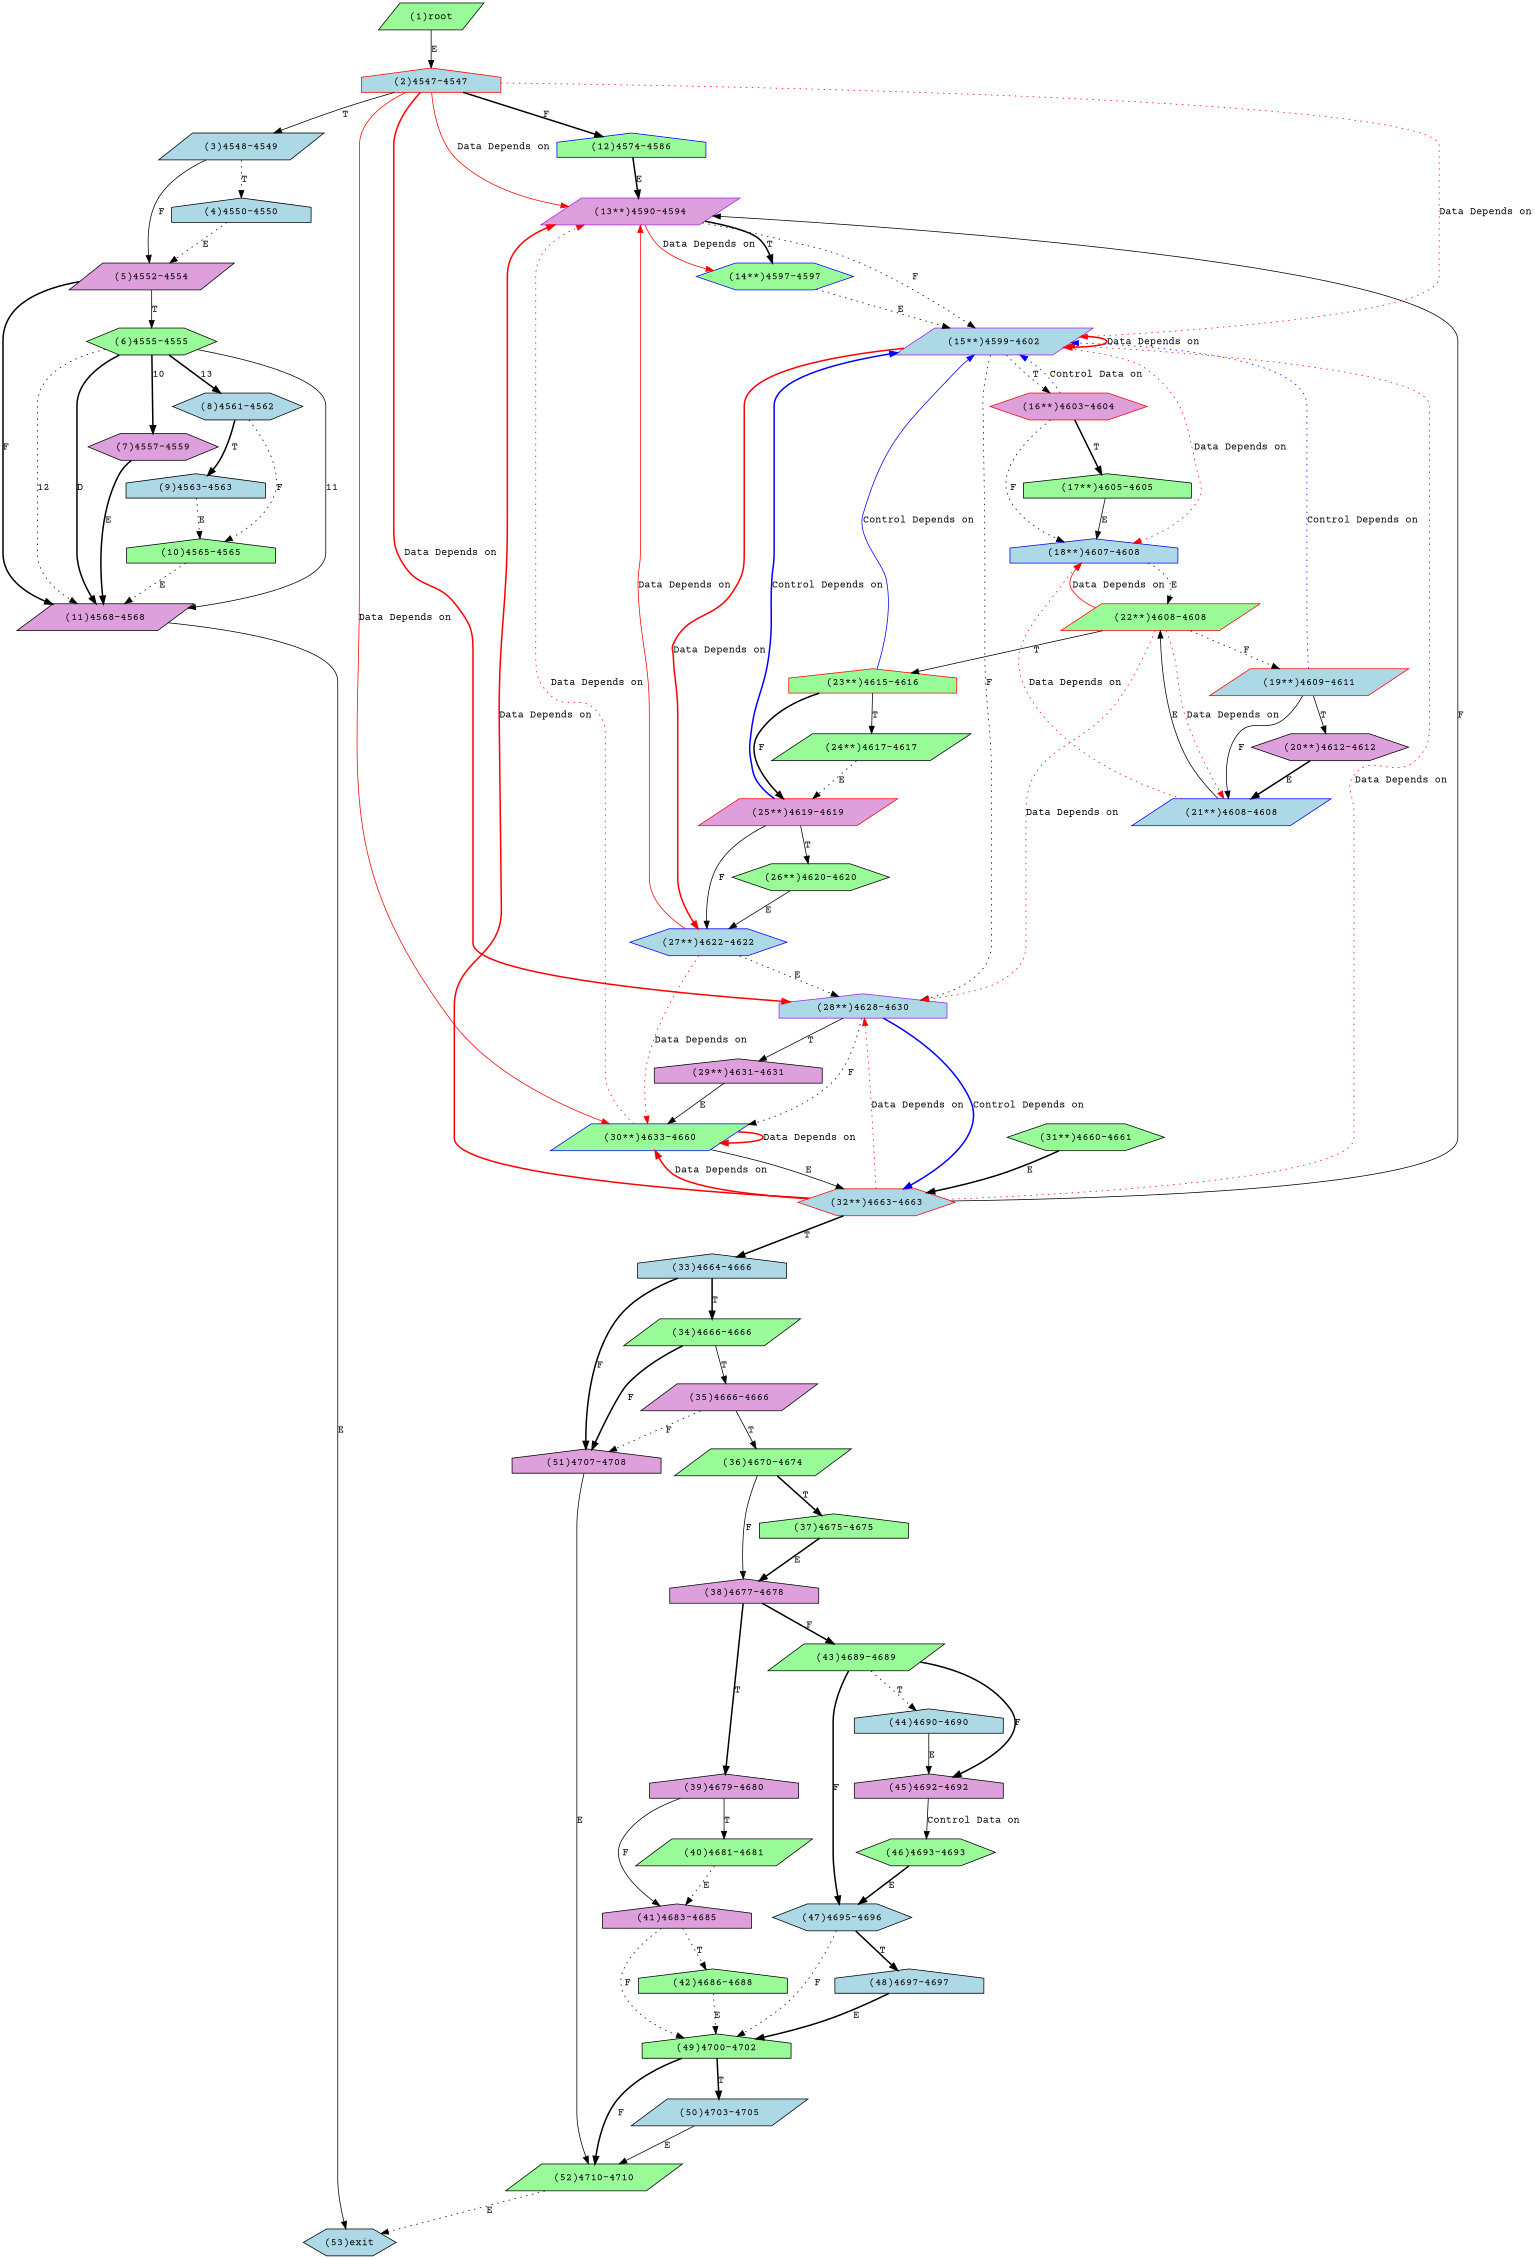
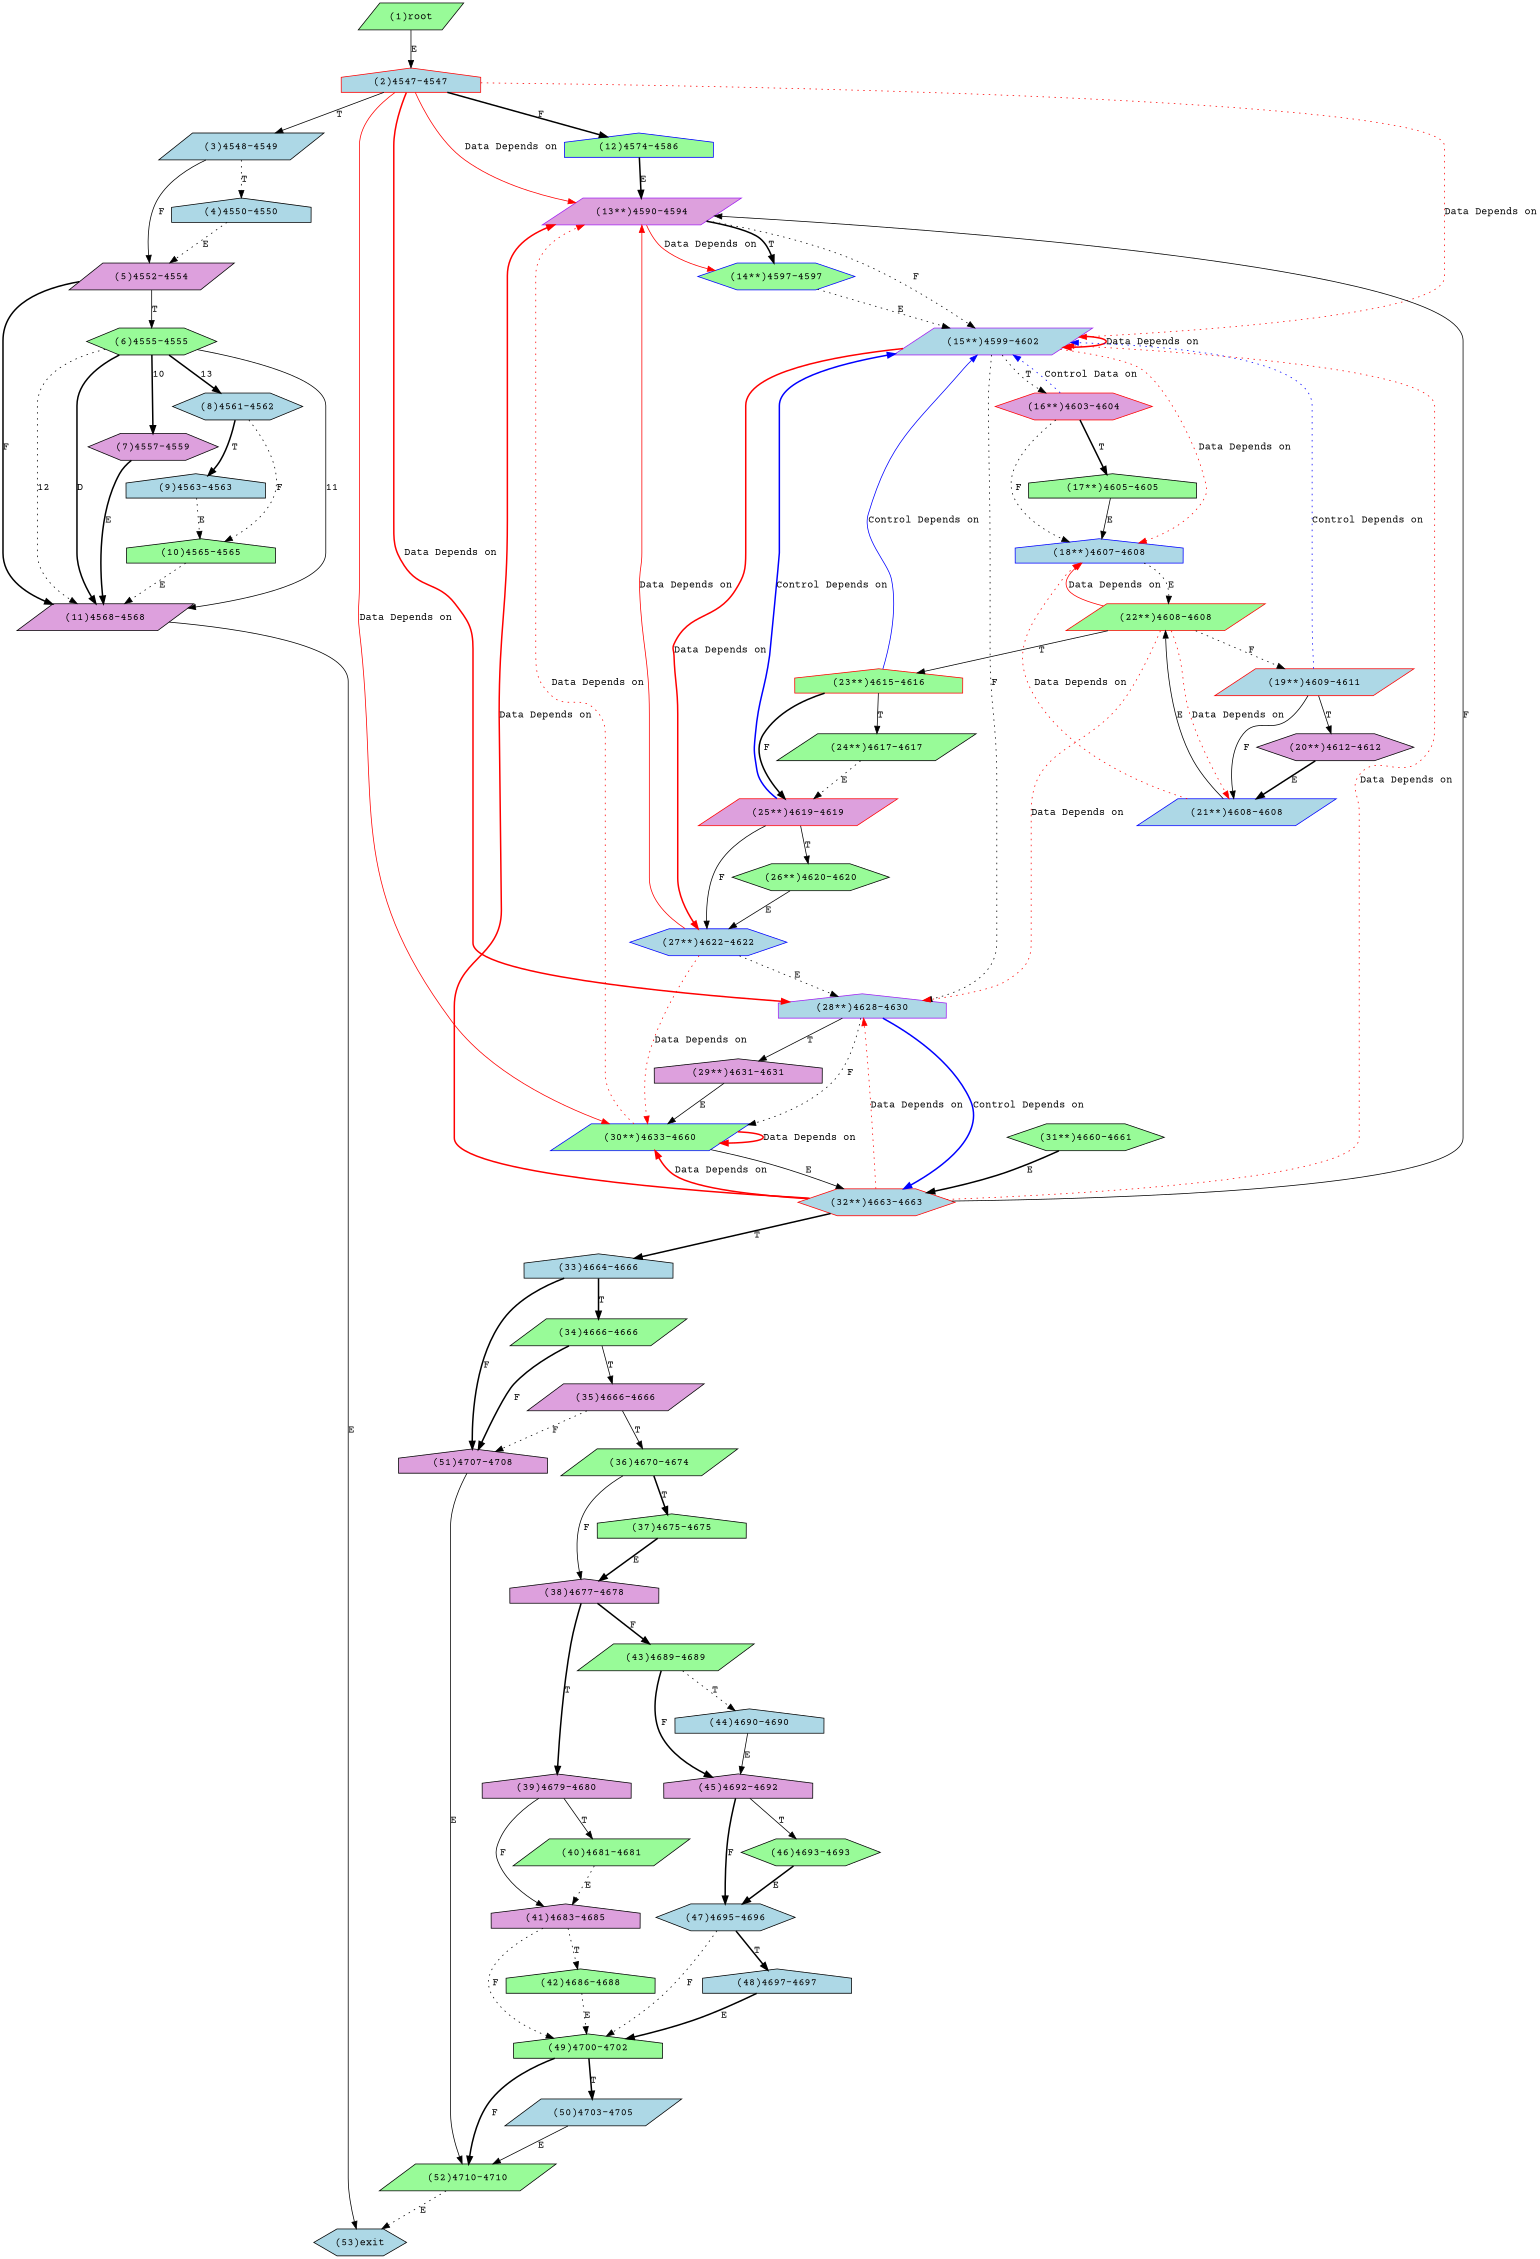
edge "(43)4689-4689" -> "(47)4695-4696": now "(45)4692-4692" -> "(47)4695-4696"
edge "(45)4692-4692" -> "(46)4693-4693": label "Control Data on" -> "T"
